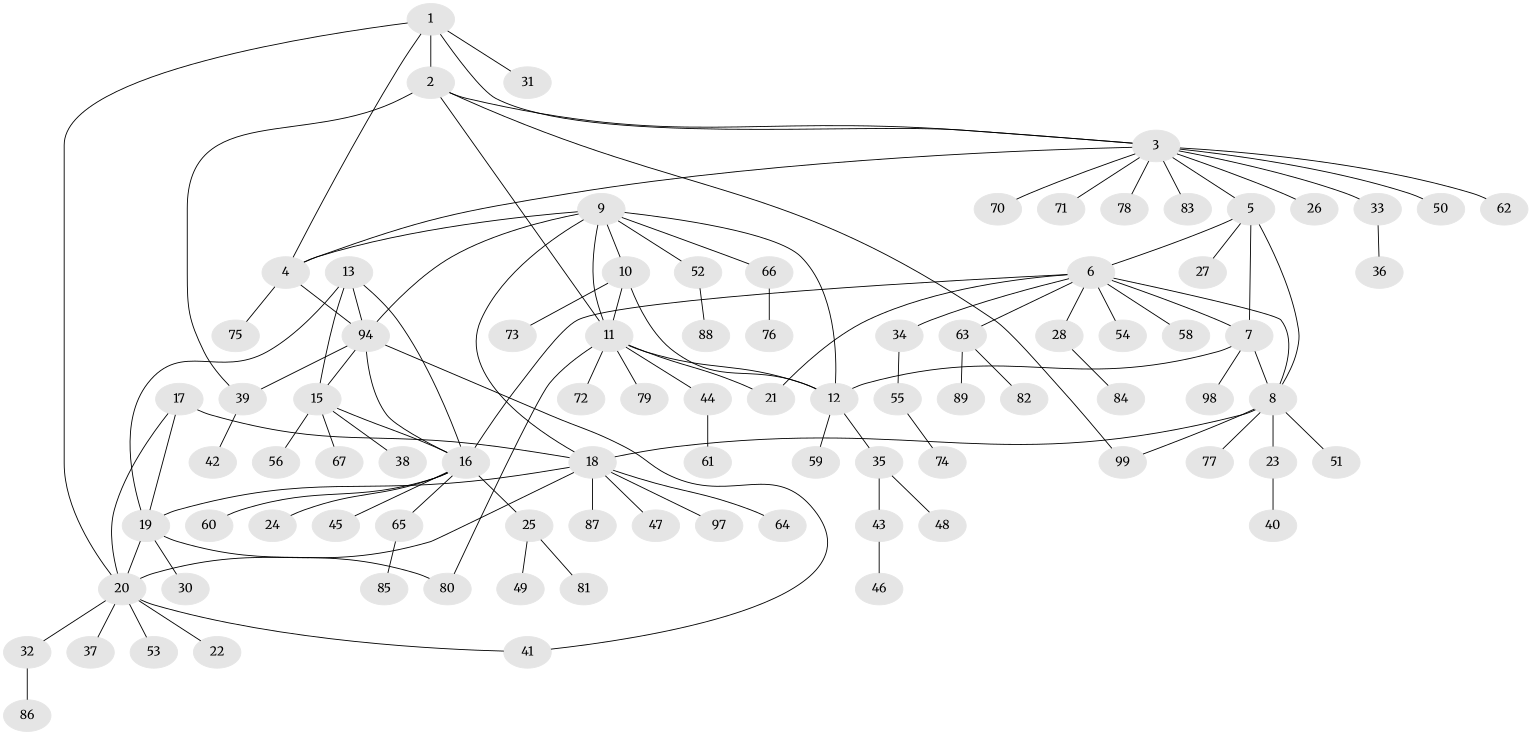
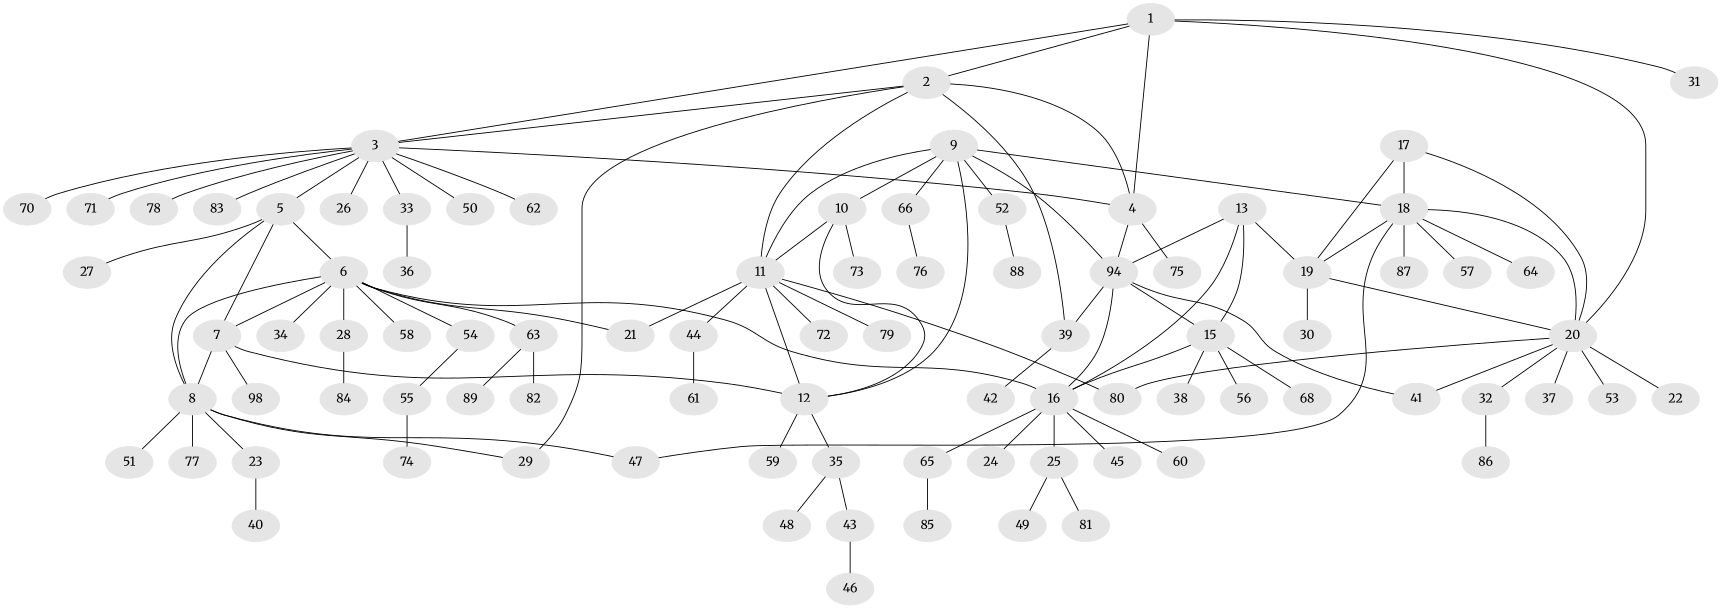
edge "9" -- "4": now "2" -- "4"
edge "34" -- "55": now "54" -- "55"
edge "8" -- "18": now "8" -- "47"
node "67": label "67" -> "68"
node "99": label "99" -> "29"
node "97": label "97" -> "57"
edge "19" -- "80": now "20" -- "80"
